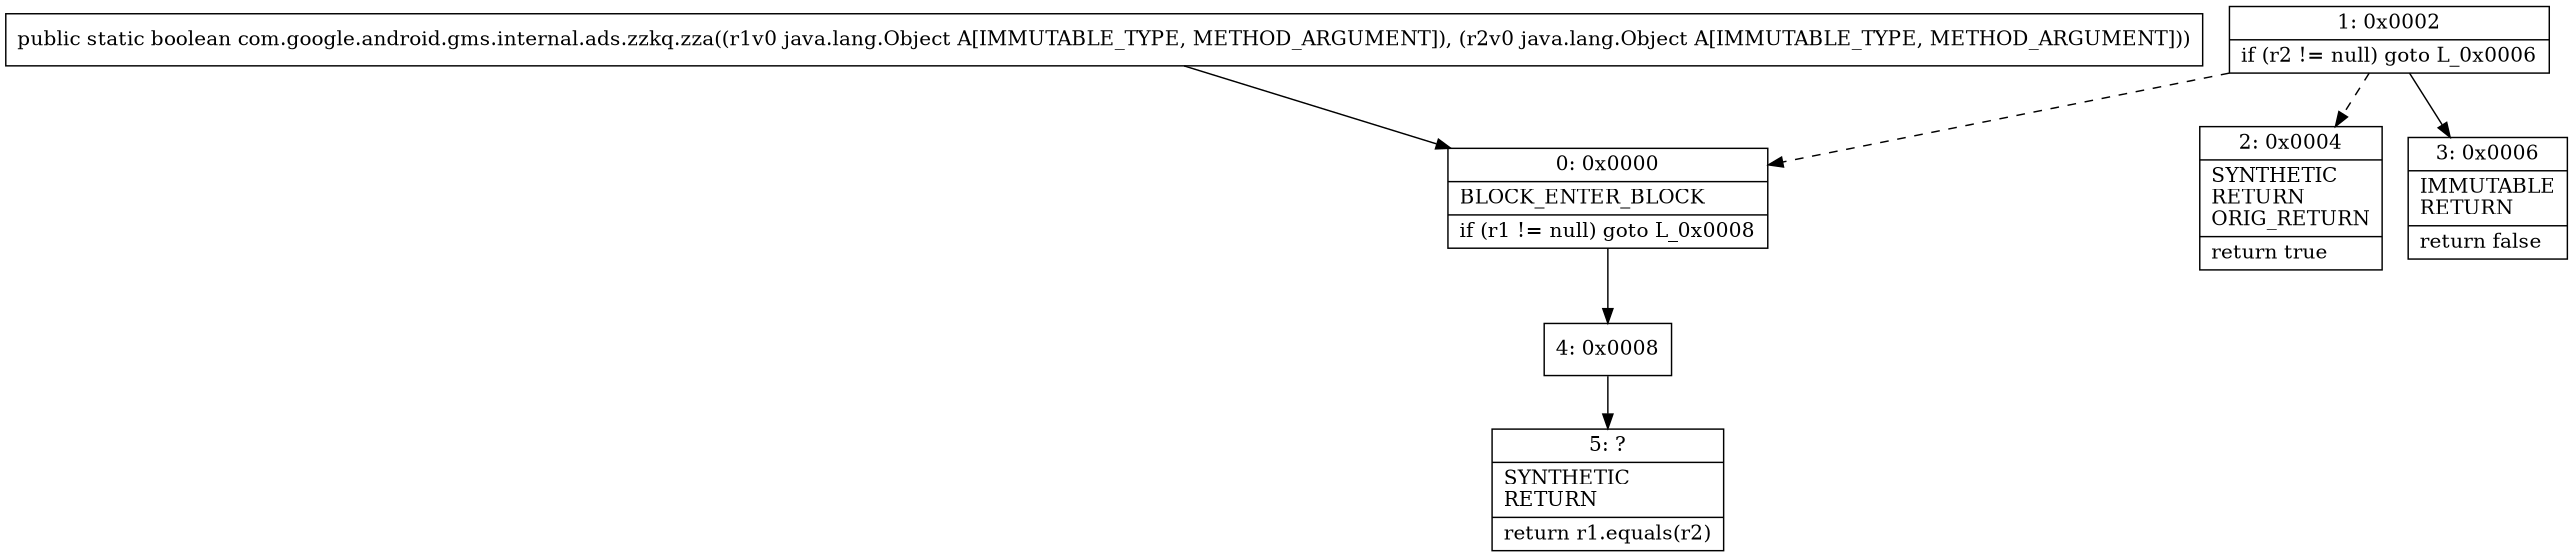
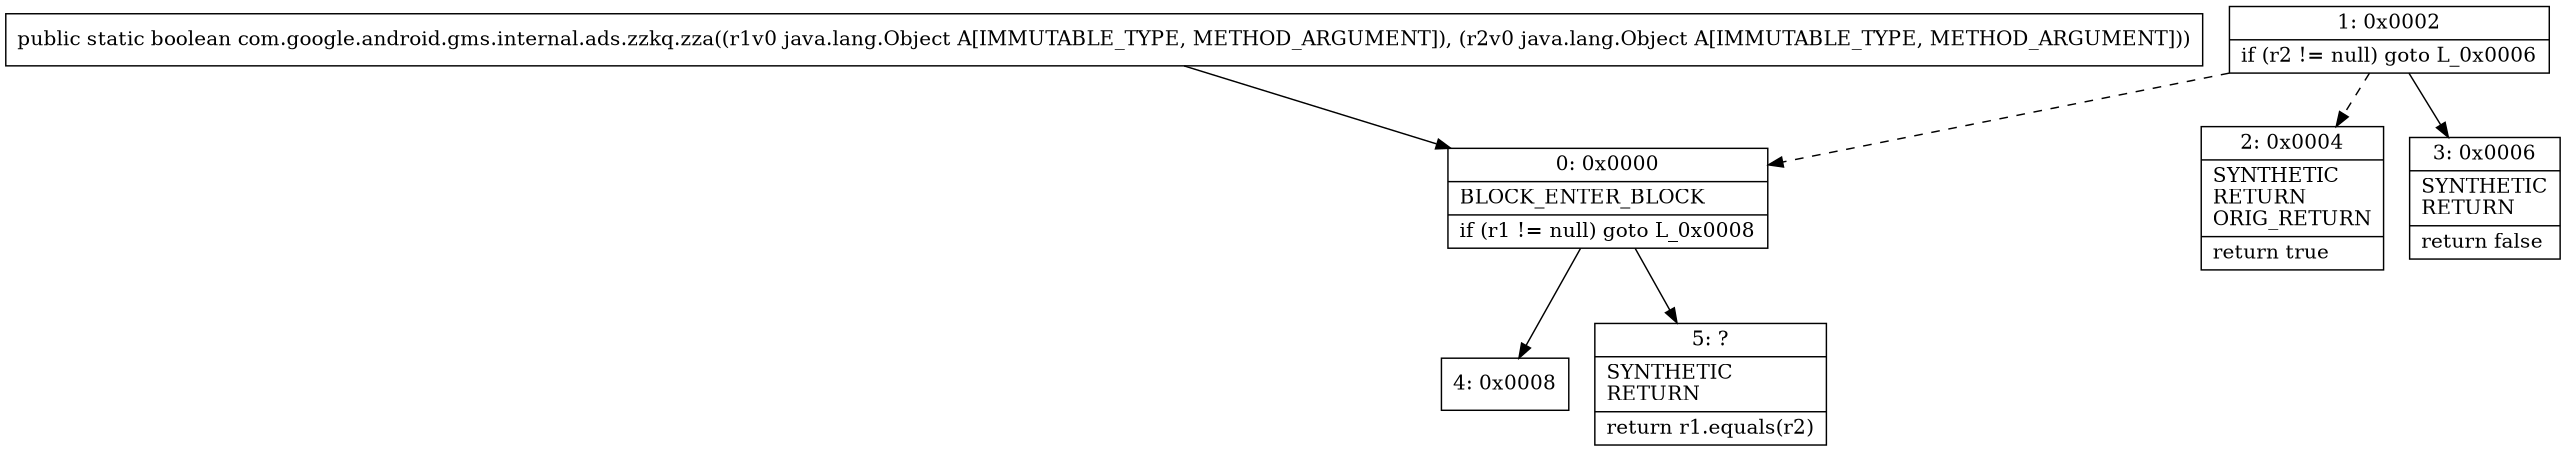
node "3: 0x0006": text "IMMUTABLE" -> "SYNTHETIC"
edge "4: 0x0008" -> "5: ?": now "0: 0x0000" -> "5: ?"
